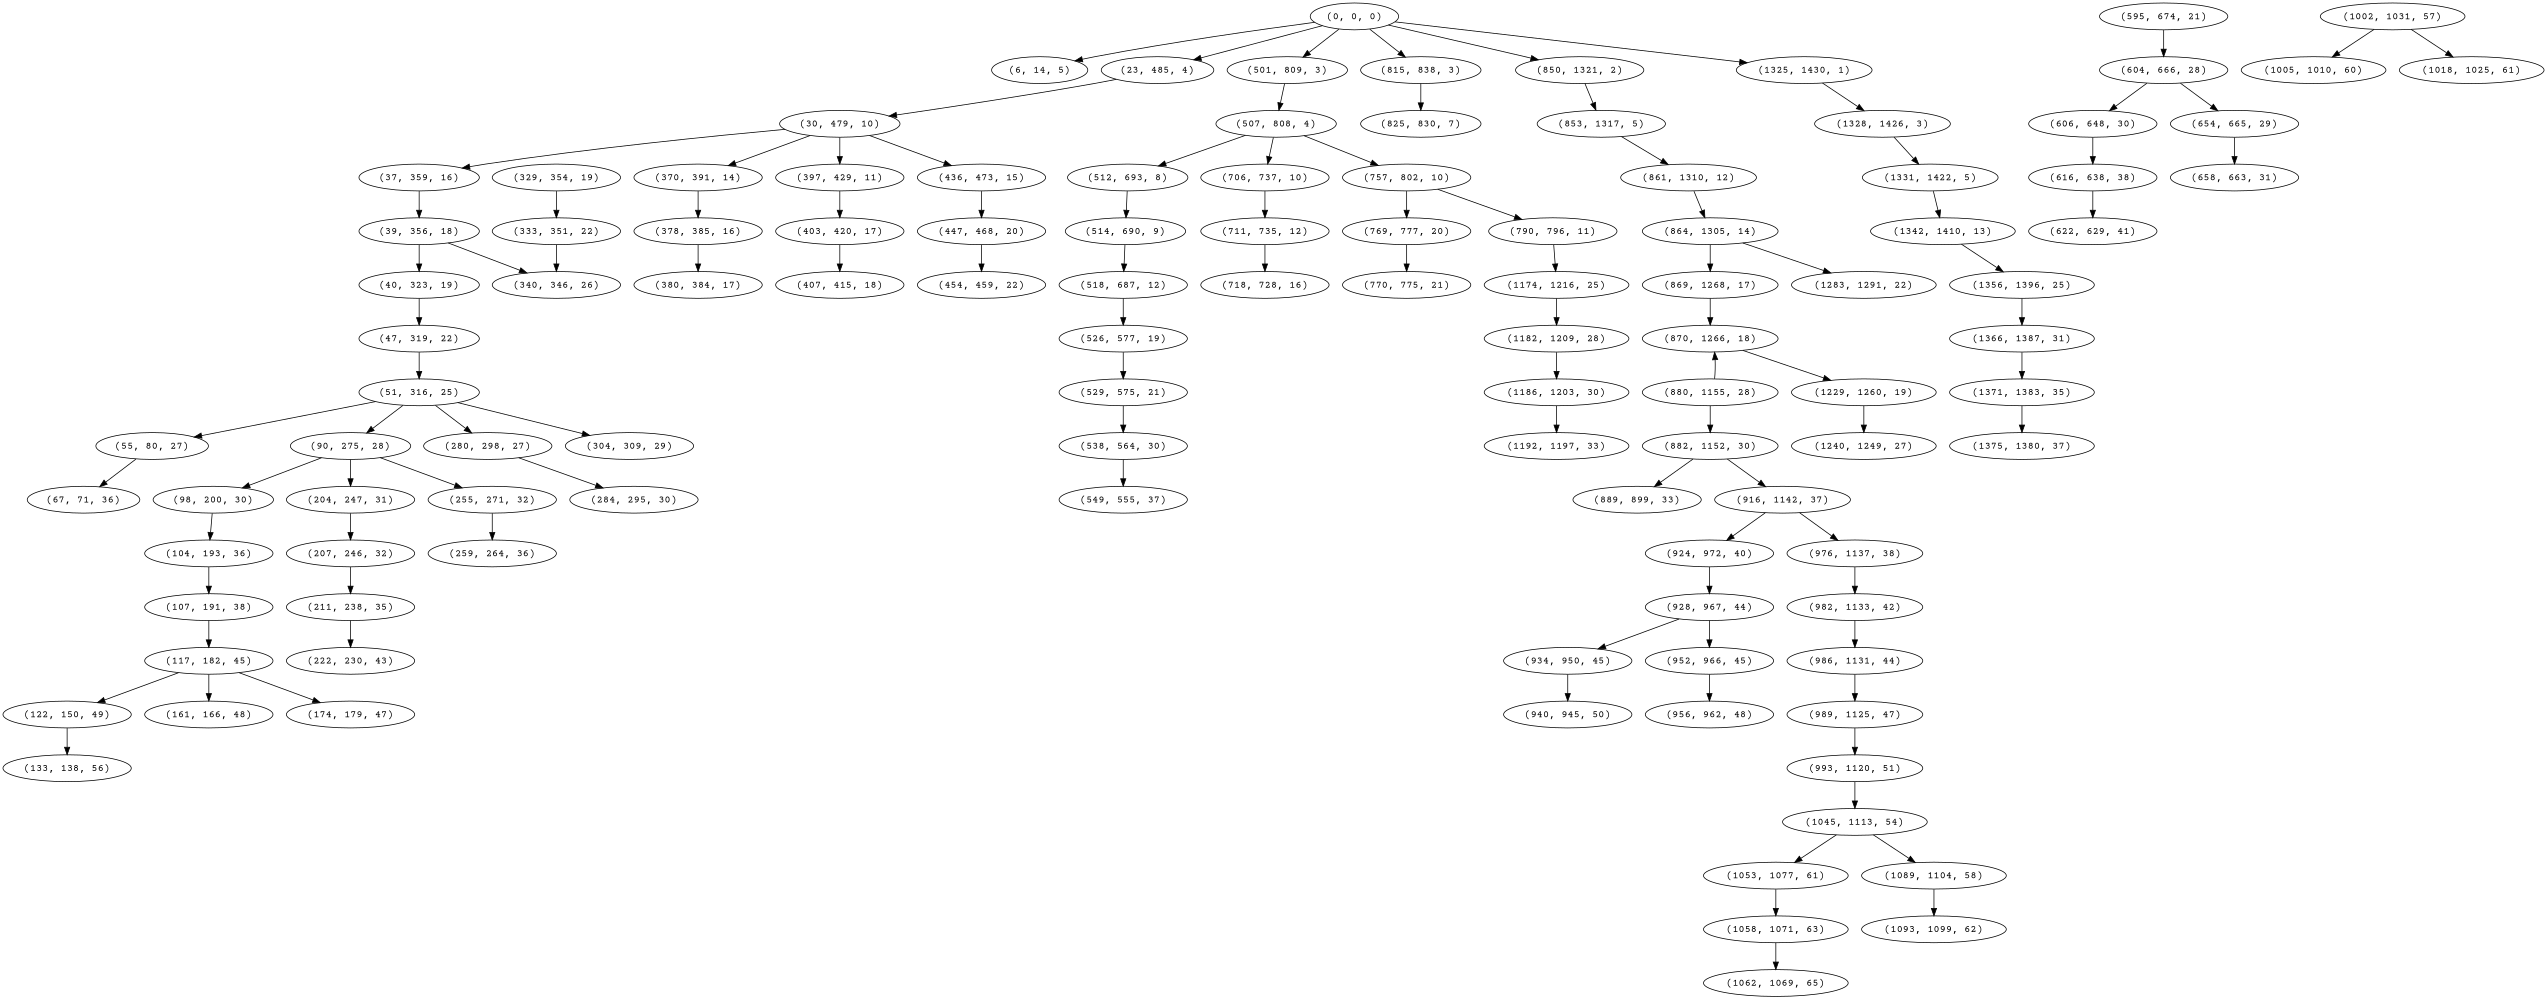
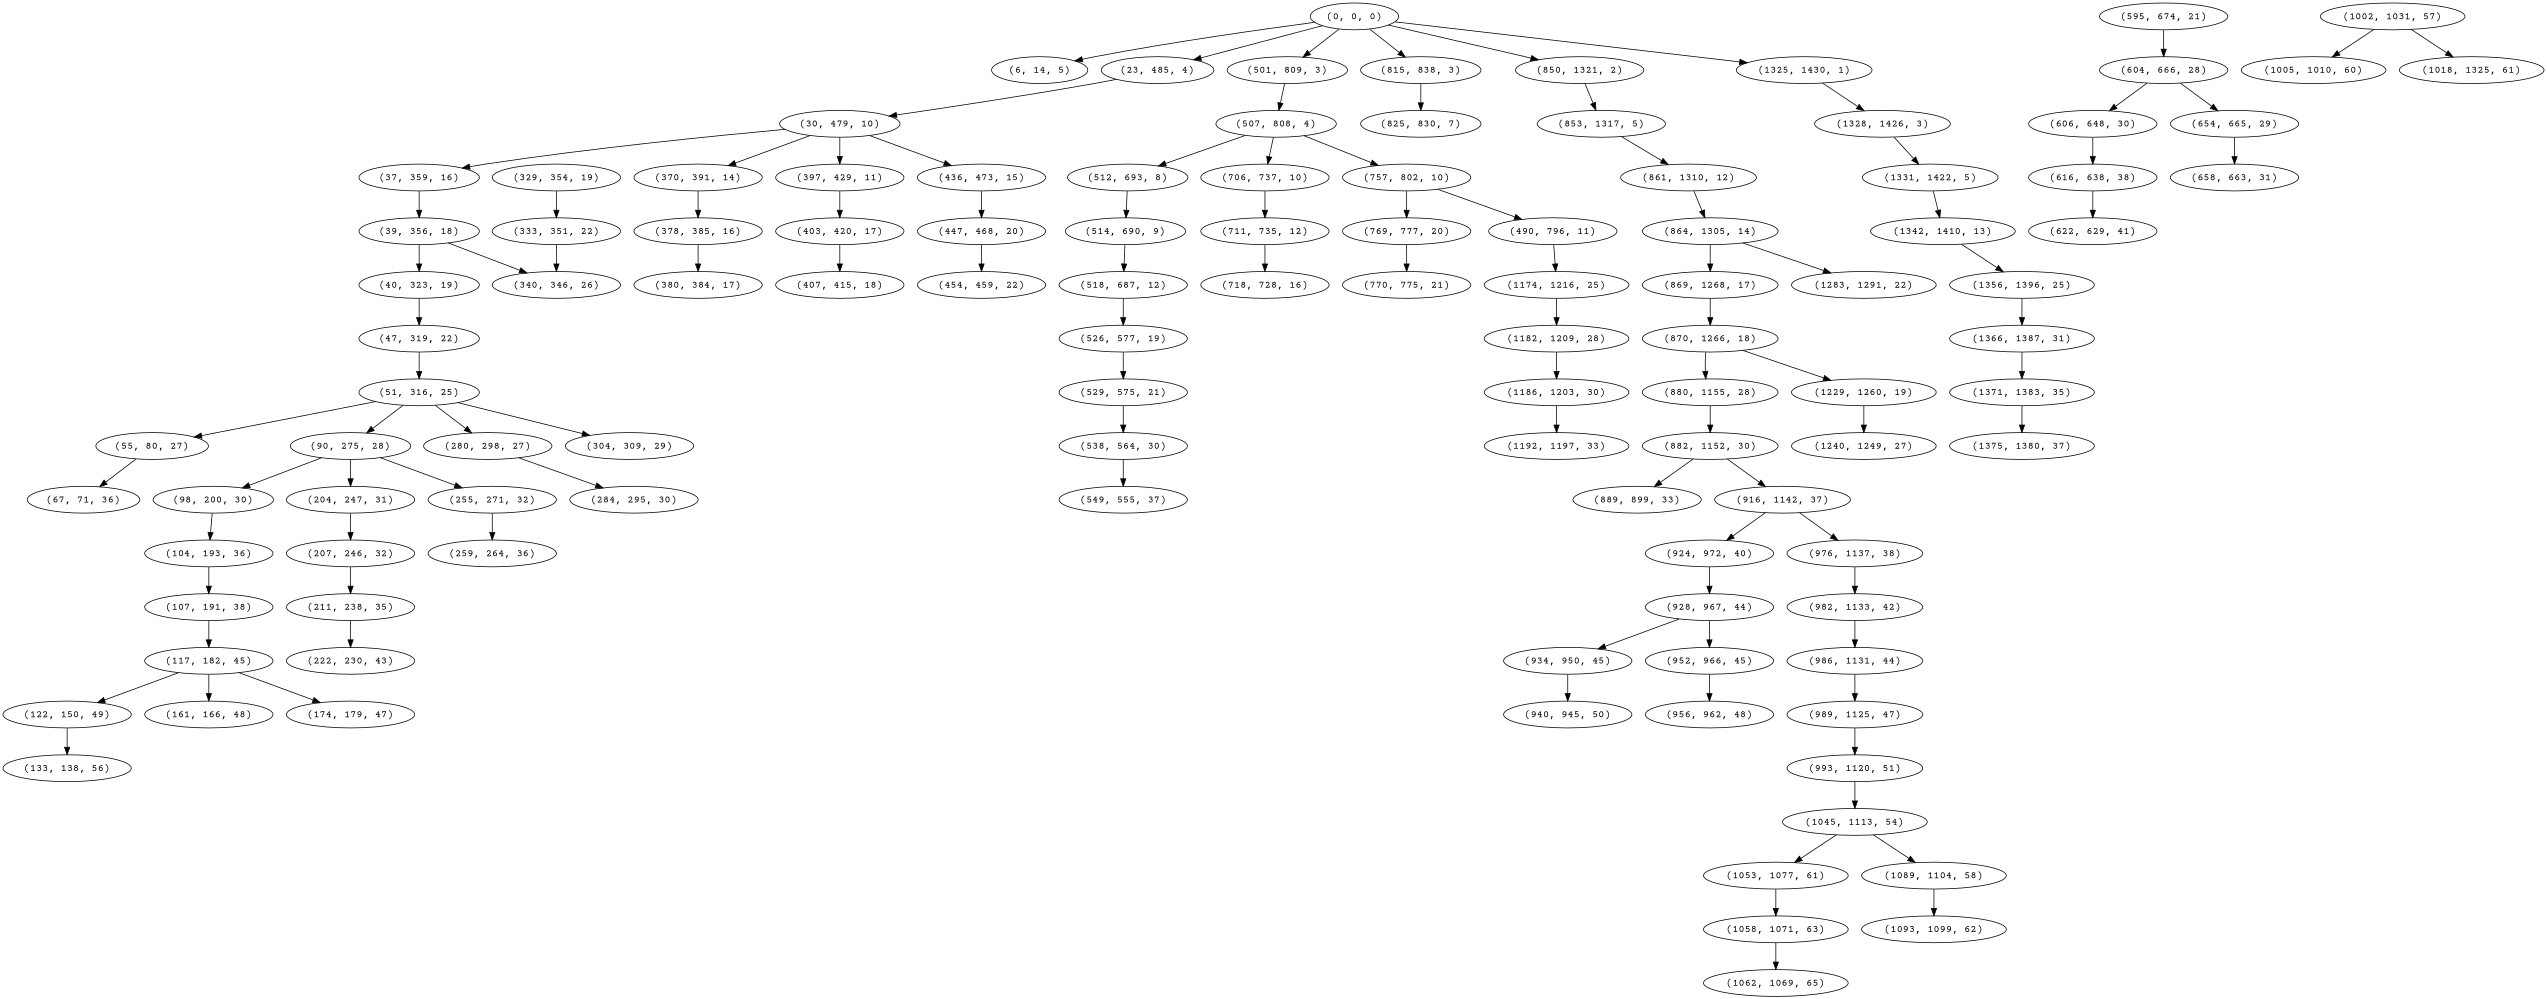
node "(1018, 1025, 61)": label "(1018, 1025, 61)" -> "(1018, 1325, 61)"
node "(790, 796, 11)": label "(790, 796, 11)" -> "(490, 796, 11)"
edge "(880, 1155, 28)" -> "(870, 1266, 18)": reversed
